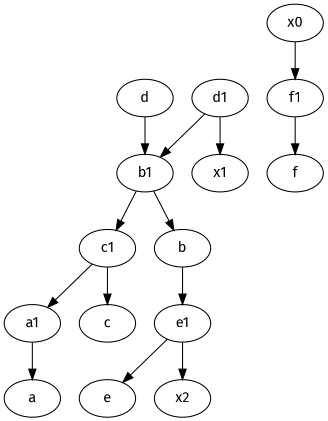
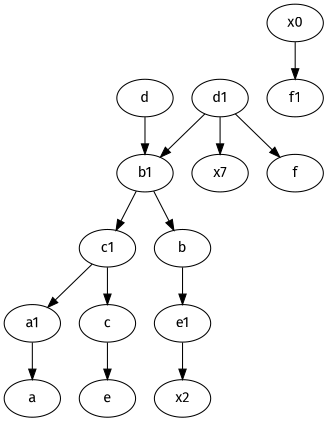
edge "f1" -> "f": now "d1" -> "f"
node "x1": label "x1" -> "x7"
edge "e1" -> "e": now "c" -> "e"
